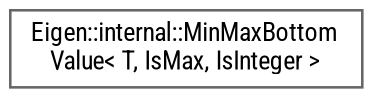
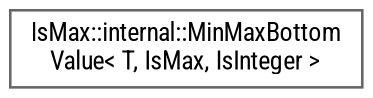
node "Eigen::internal::MinMaxBottom Value< T, IsMax, IsInteger >": label "Eigen::internal::MinMaxBottom Value< T, IsMax, IsInteger >" -> "IsMax::internal::MinMaxBottom Value< T, IsMax, IsInteger >"
